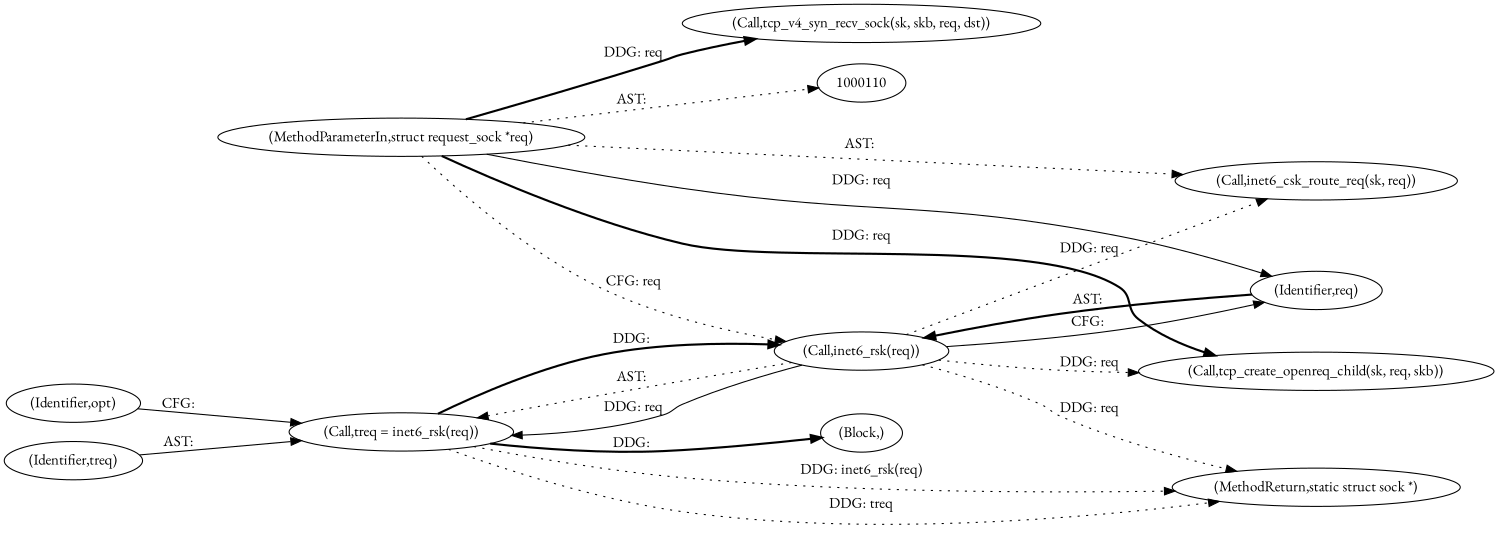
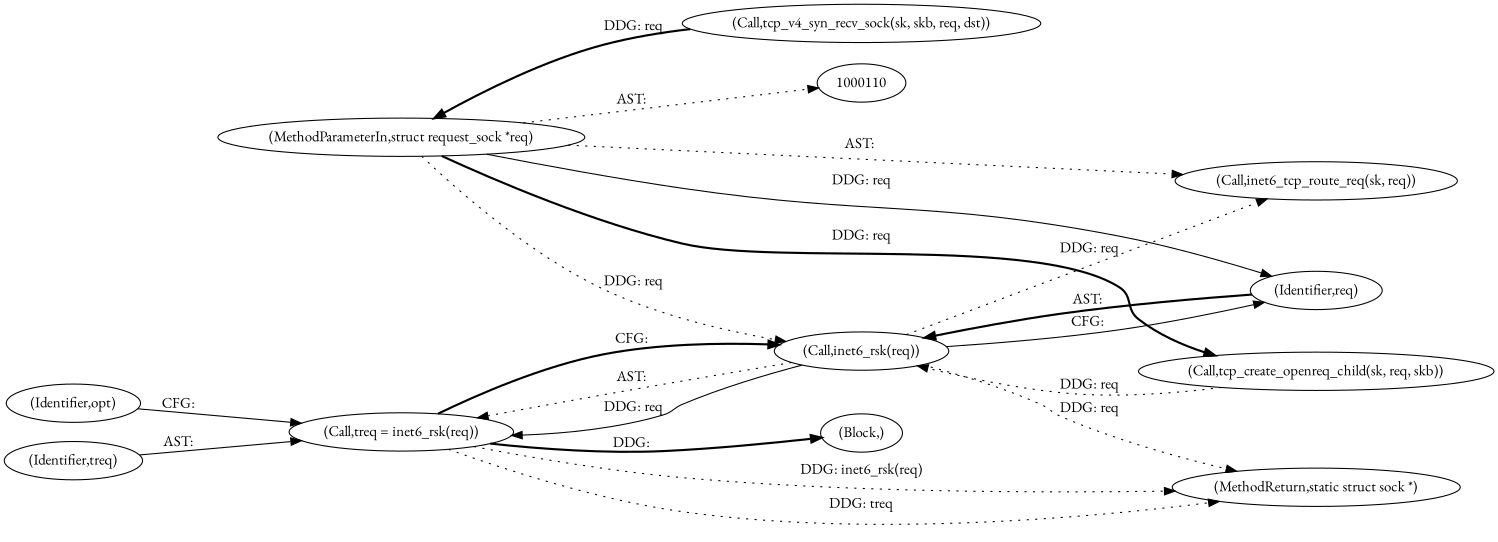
edge "(MethodParameterIn,struct request_sock *req)" -> "(Call,tcp_v4_syn_recv_sock(sk, skb, req, dst))": reversed
node "(Call,inet6_csk_route_req(sk, req))": label "(Call,inet6_csk_route_req(sk, req))" -> "(Call,inet6_tcp_route_req(sk, req))"
edge "(MethodParameterIn,struct request_sock *req)" -> "(Call,inet6_rsk(req))": label "CFG: req" -> "DDG: req"
edge "(Call,treq = inet6_rsk(req))" -> "(Call,inet6_rsk(req))": label "DDG: " -> "CFG: "
edge "(Call,inet6_rsk(req))" -> "(Call,tcp_create_openreq_child(sk, req, skb))": reversed
